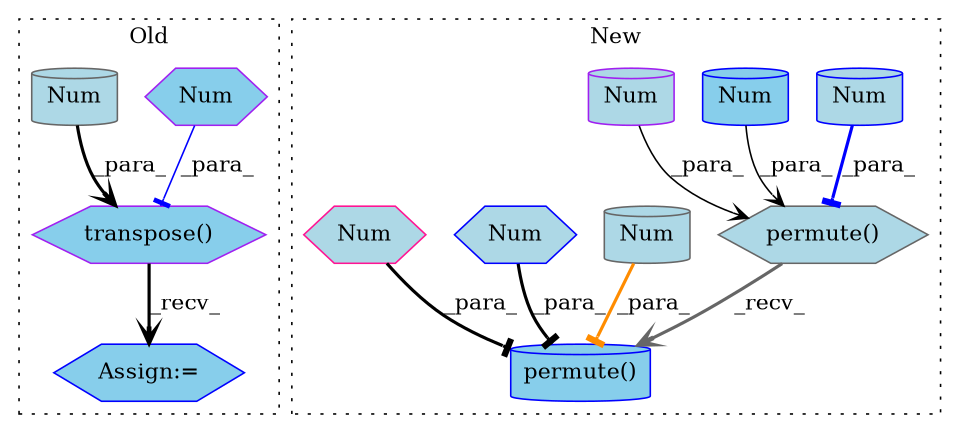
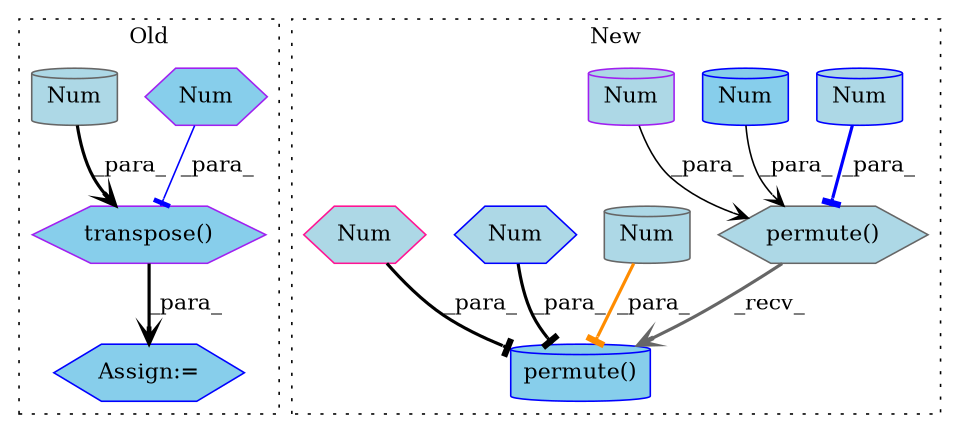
edge "transpose()" -> "Assign:=": label "_recv_" -> "_para_"
